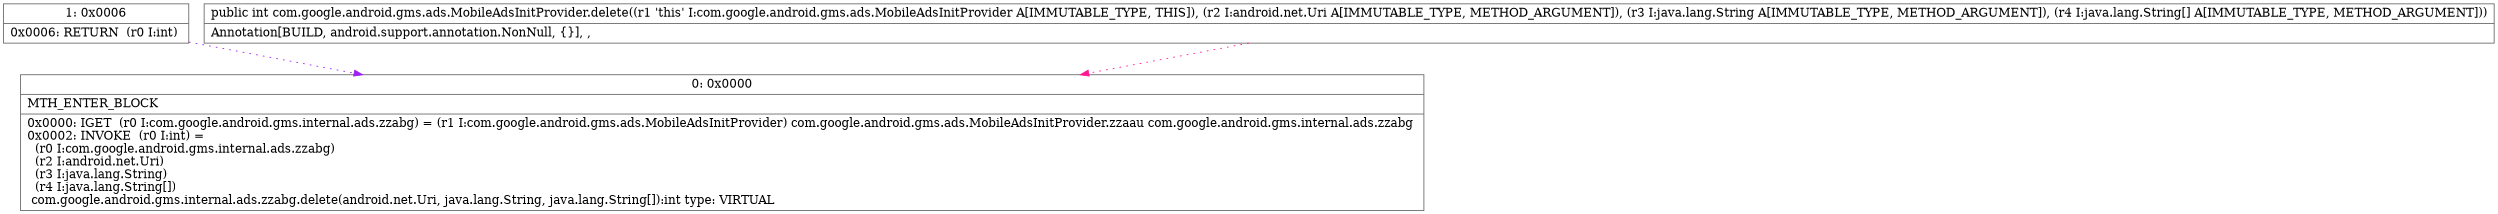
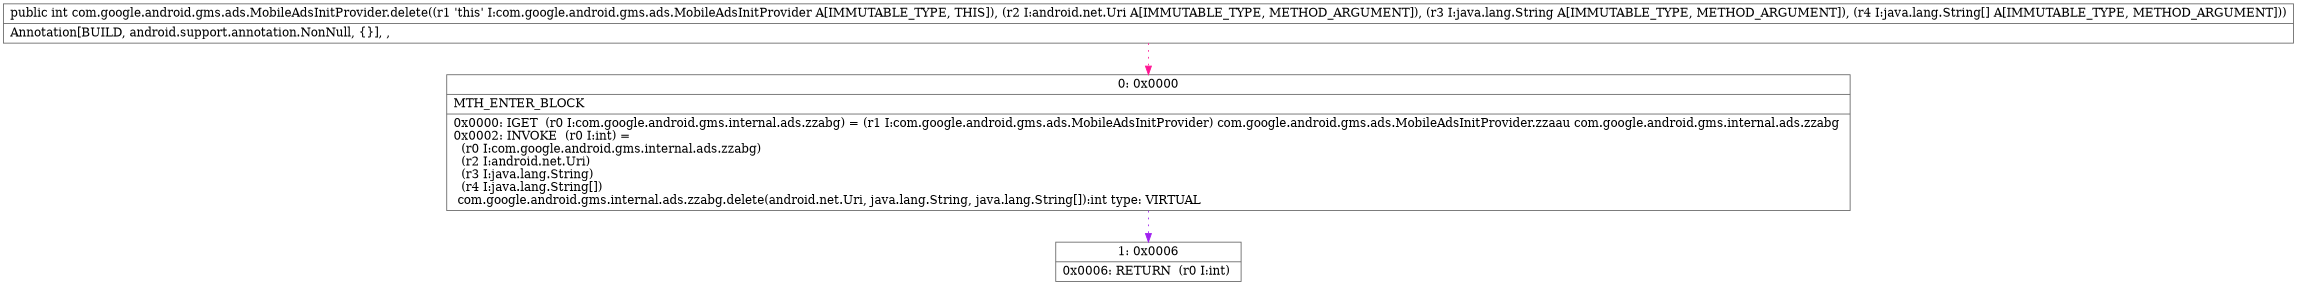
edge "1: 0x0006" -> "0: 0x0000": reversed
